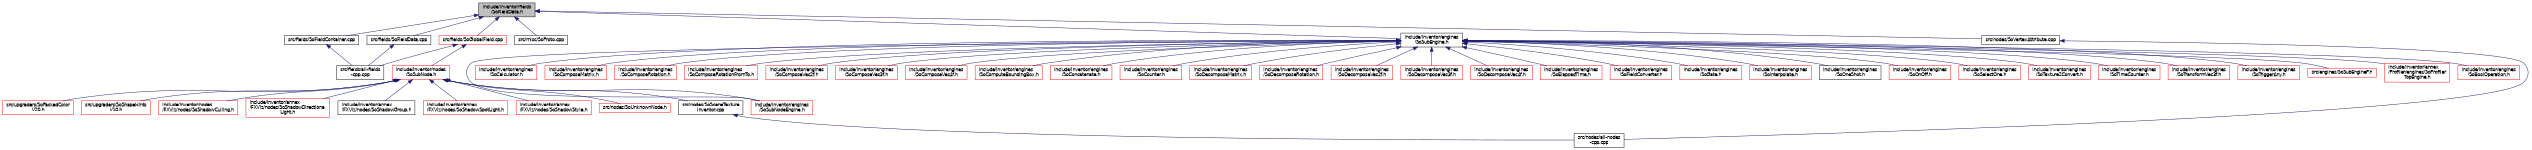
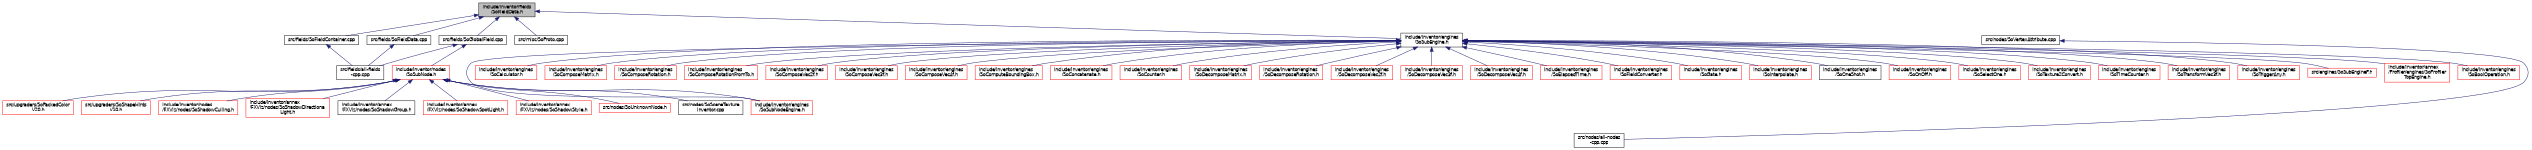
edge "src/nodes/SoVertexAttribute.cpp" -> "include/Inventor/fields /SoFieldData.h": removed
node "src/fields/SoGlobalField.cpp": color red -> black
edge "src/nodes/all-nodes -cpp.cpp" -> "src/nodes/SoSceneTexture Inventor.cpp": removed
